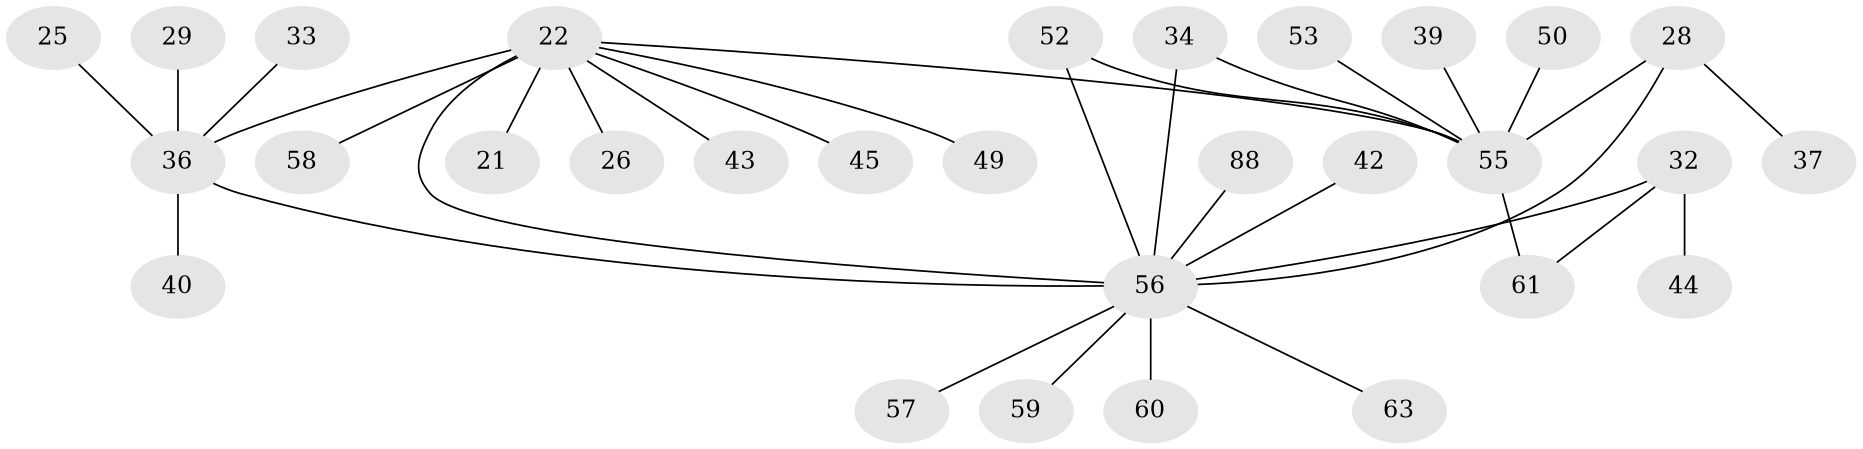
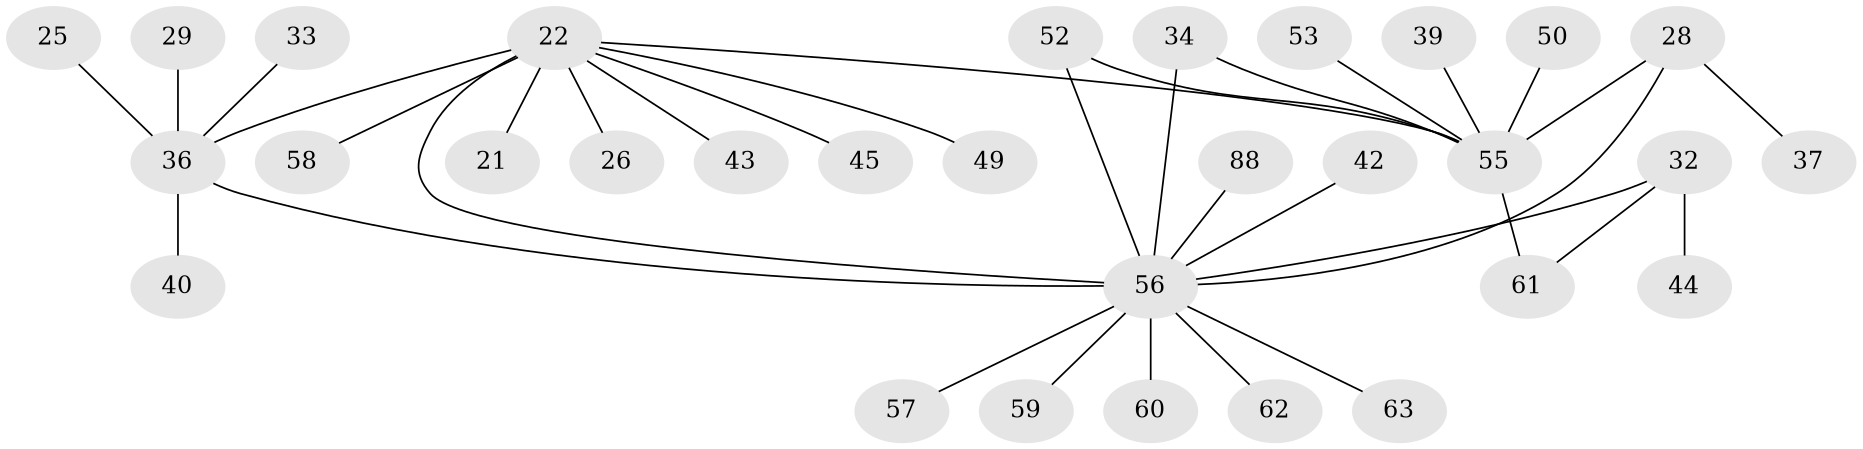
node "62": added
